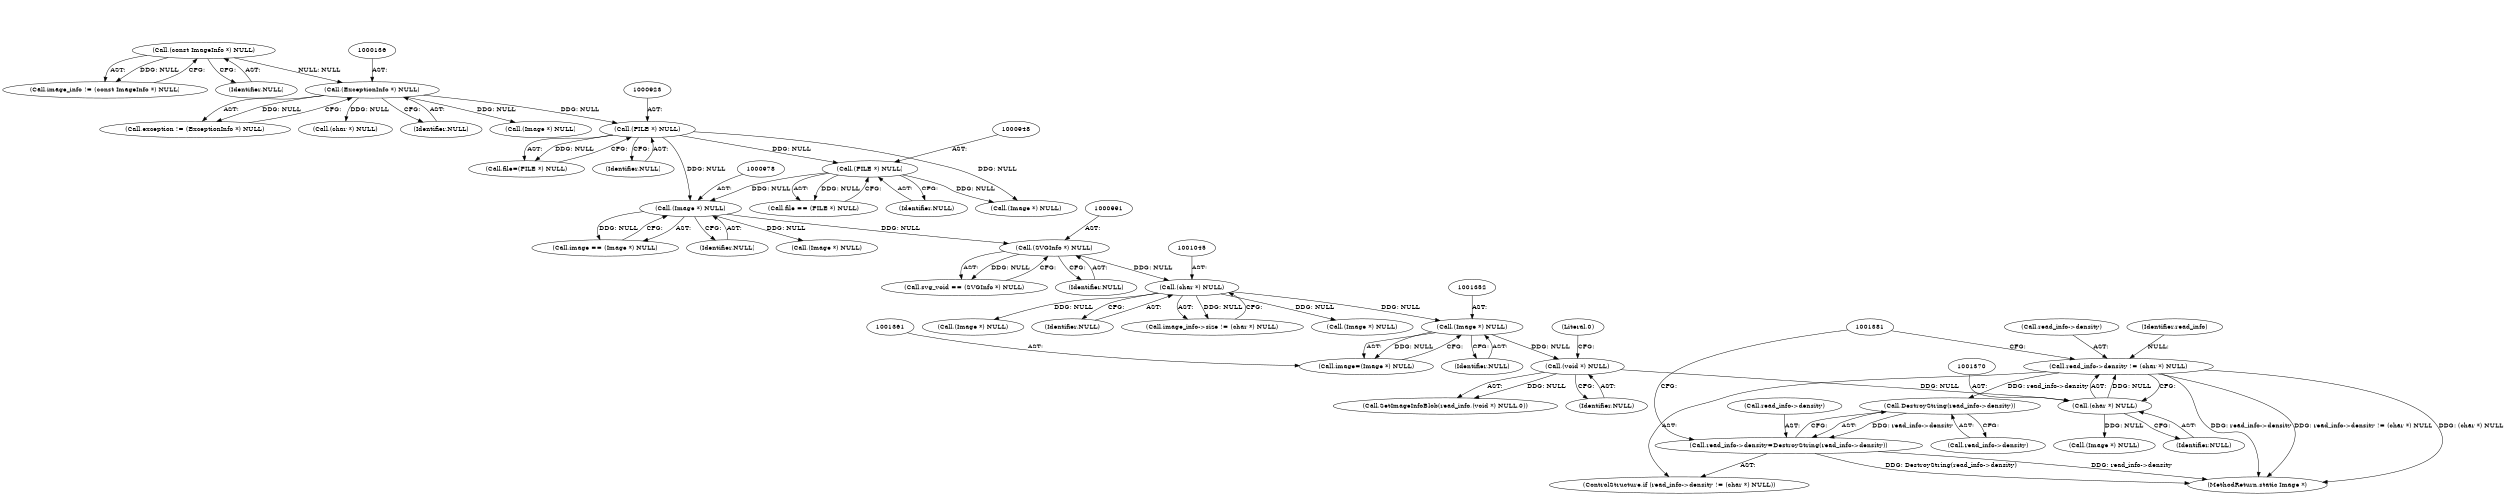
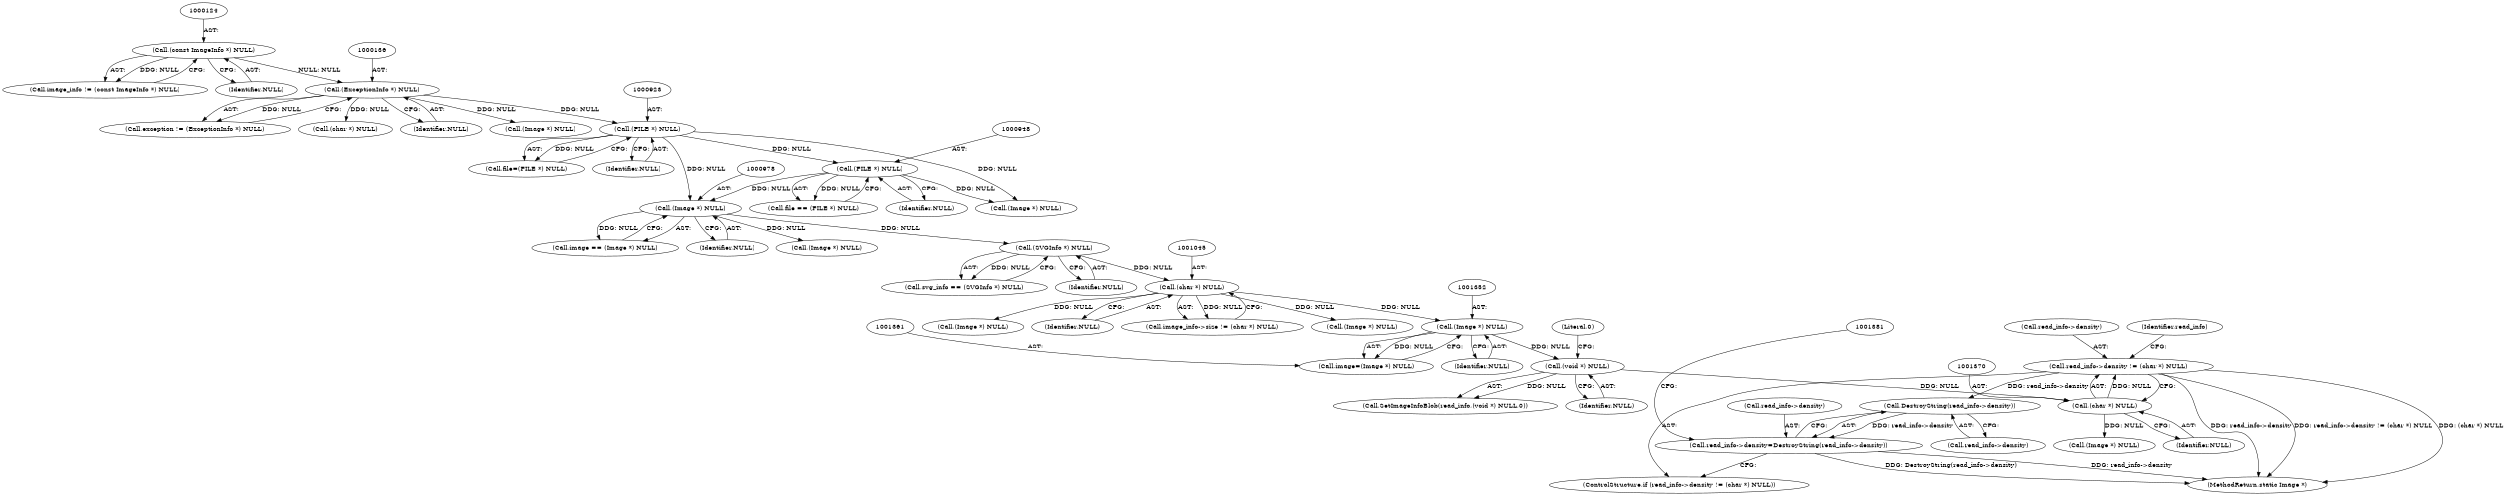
node "1000124": added
node "1000991": removed
node "(Call,svg_void == (SVGInfo *) NULL)": label "(Call,svg_void == (SVGInfo *) NULL)" -> "(Call,svg_info == (SVGInfo *) NULL)"
edge "1001381" -> "(Call,read_info->density != (char *) NULL)": removed, label "CFG:"
edge "(Identifier,read_info)" -> "(Call,read_info->density != (char *) NULL)": label "NULL: " -> "CFG: "
edge "(Call,read_info->density=DestroyString(read_info->density))" -> "(ControlStructure,if (read_info->density != (char *) NULL))": label "AST: " -> "CFG: "
